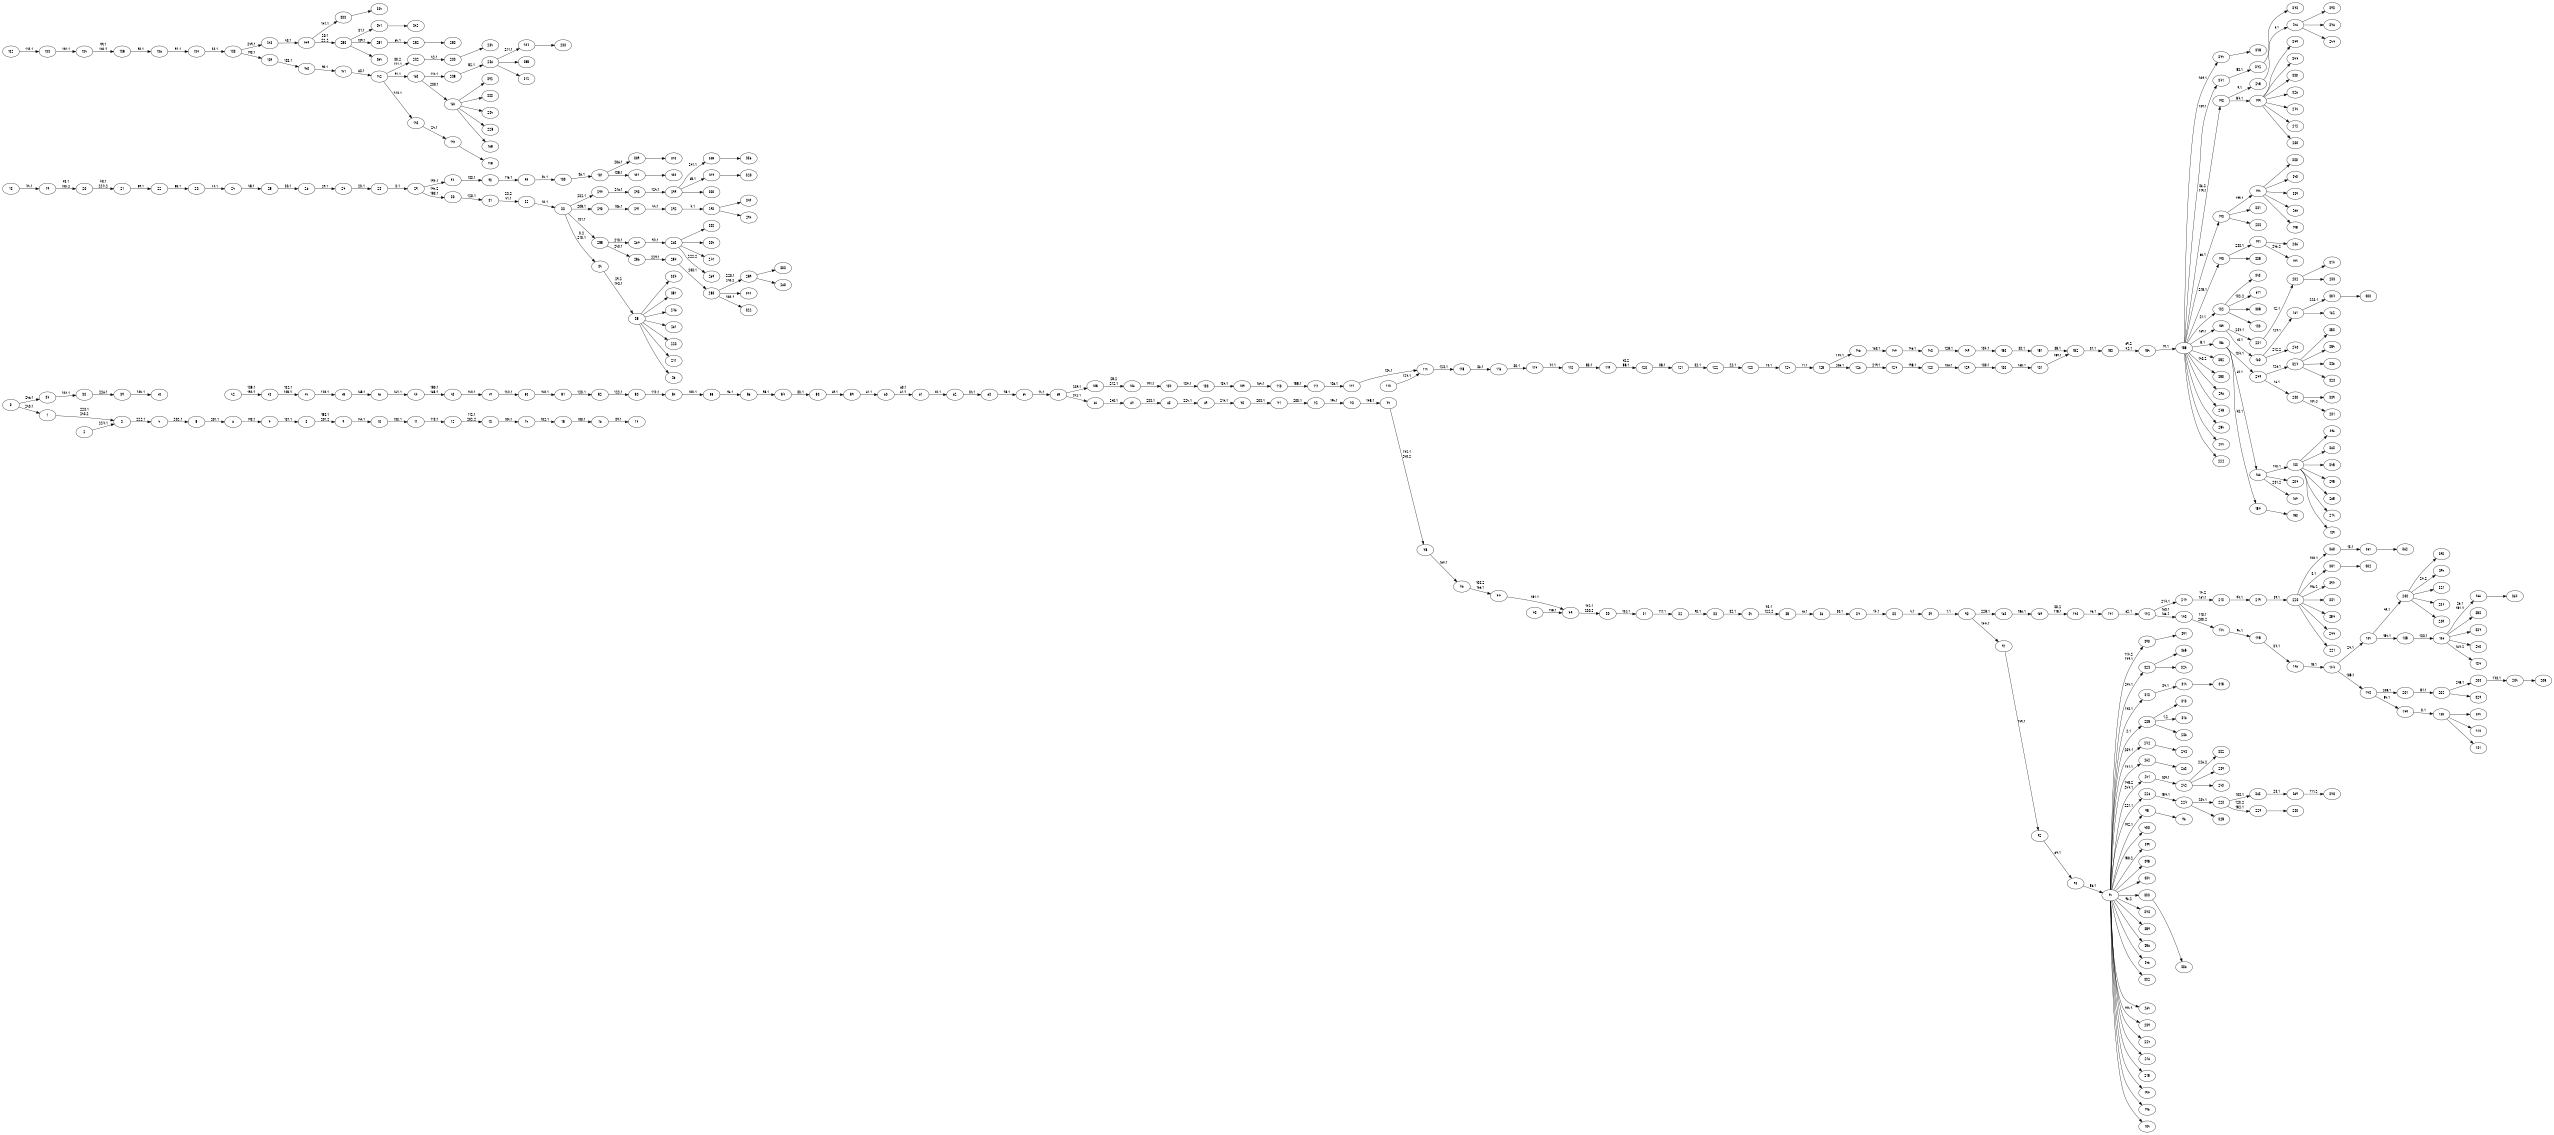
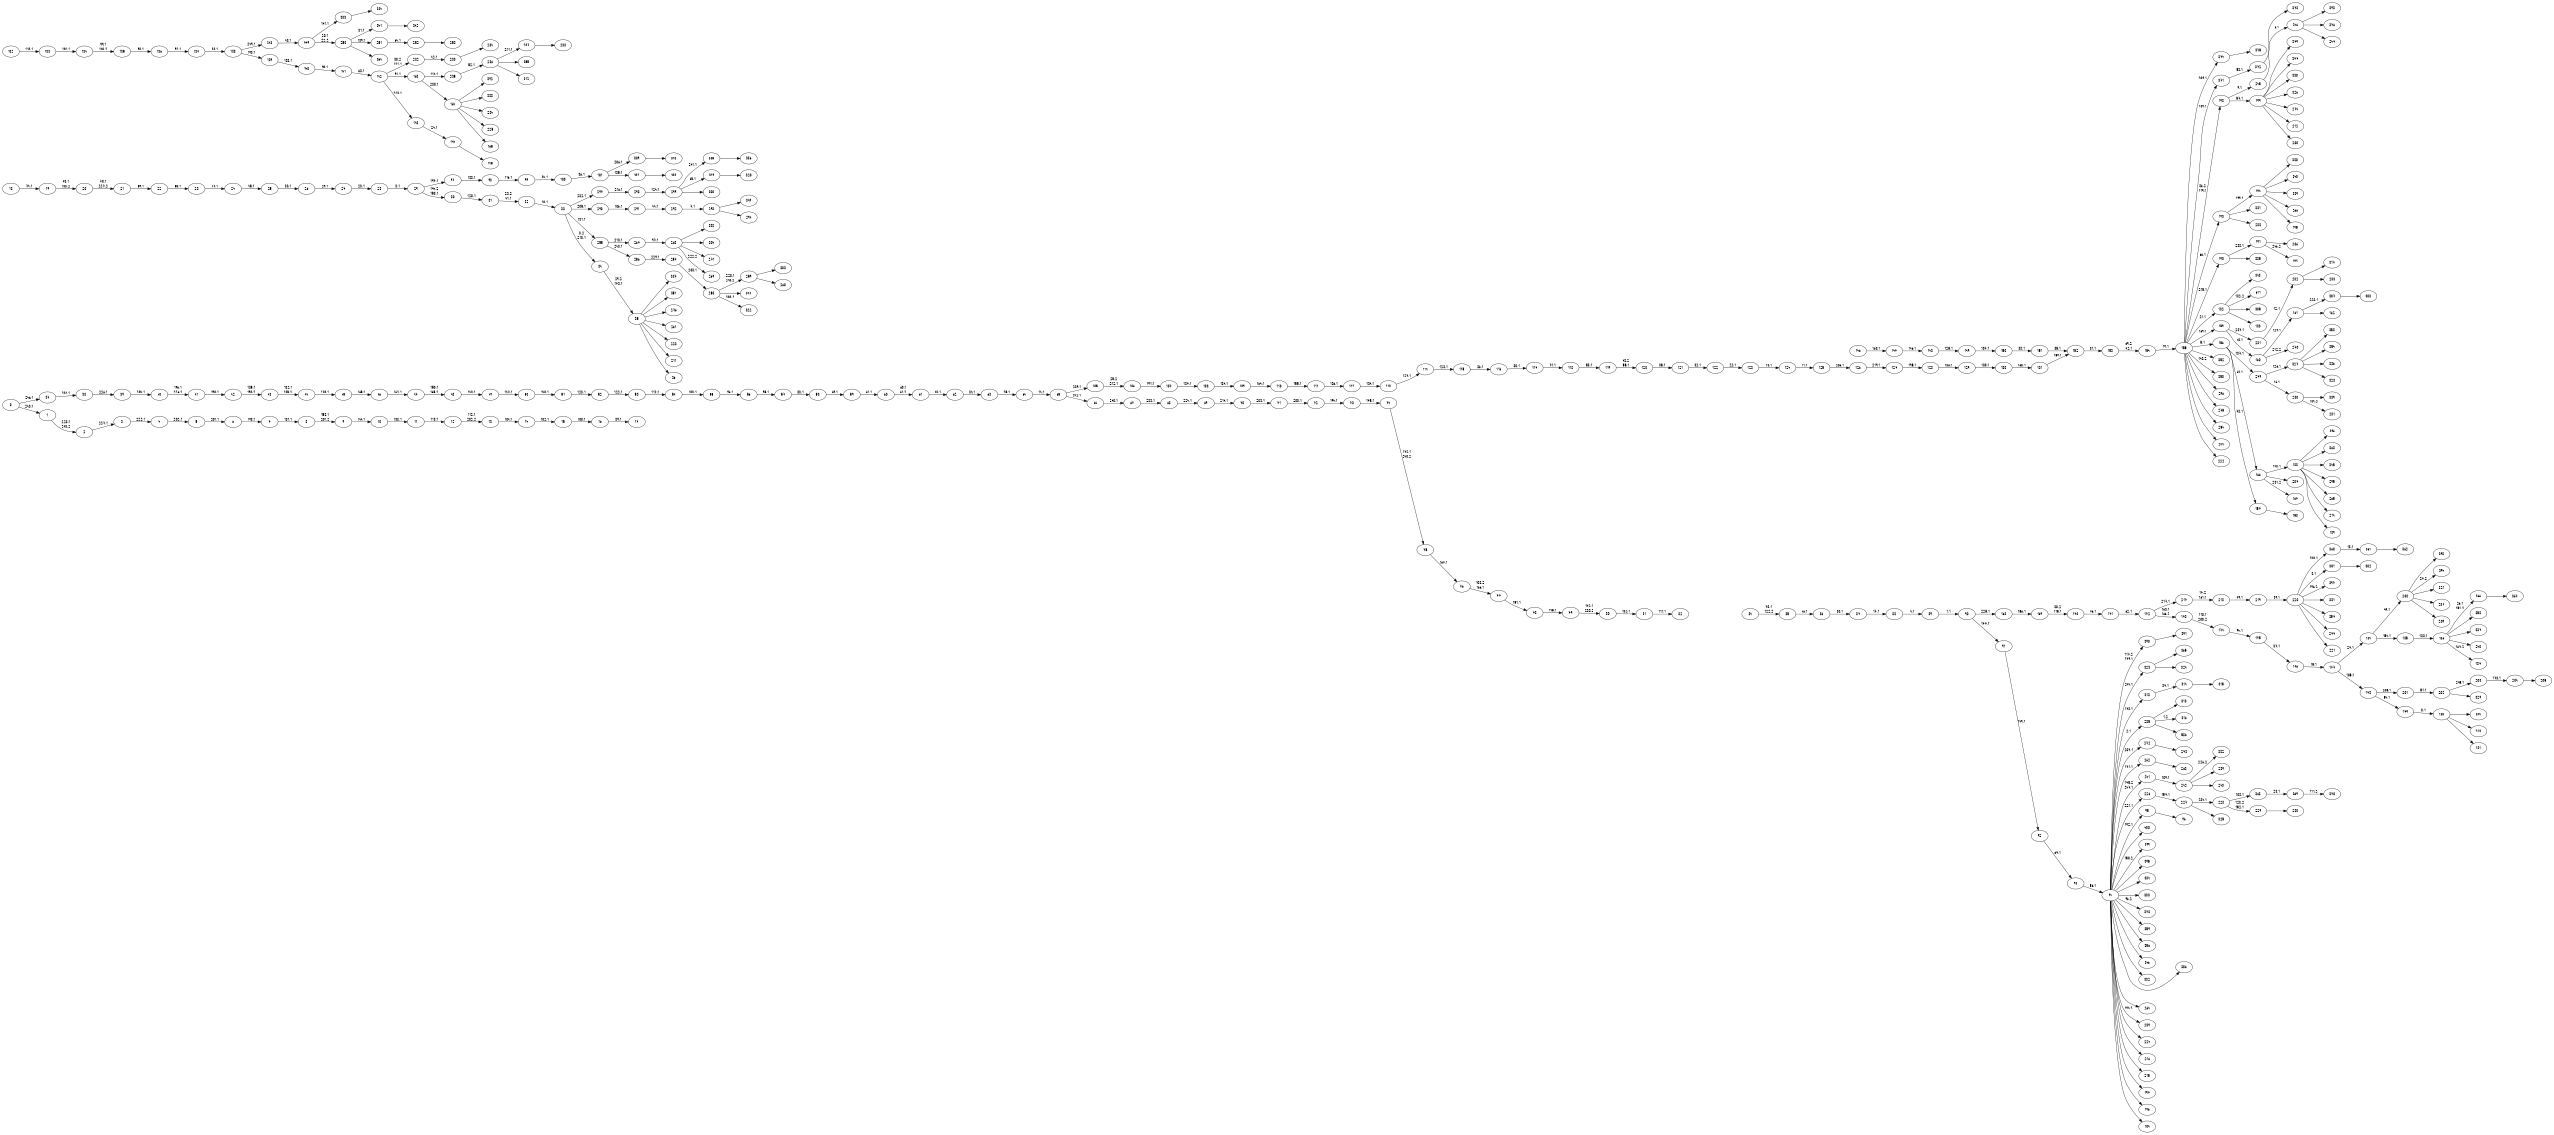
edge "125" -> "146": removed, label "174,1"
edge "112" -> "114": now "112" -> "113"
node "41": added
edge "1" -> "3": now "1" -> "2"
edge "218" -> "219": label "97,1" -> "79,1"
edge "77" -> "79": now "77" -> "78"
node "83": removed
node "286": label "286" -> "586"
edge "383" -> "306": now "94" -> "306"
